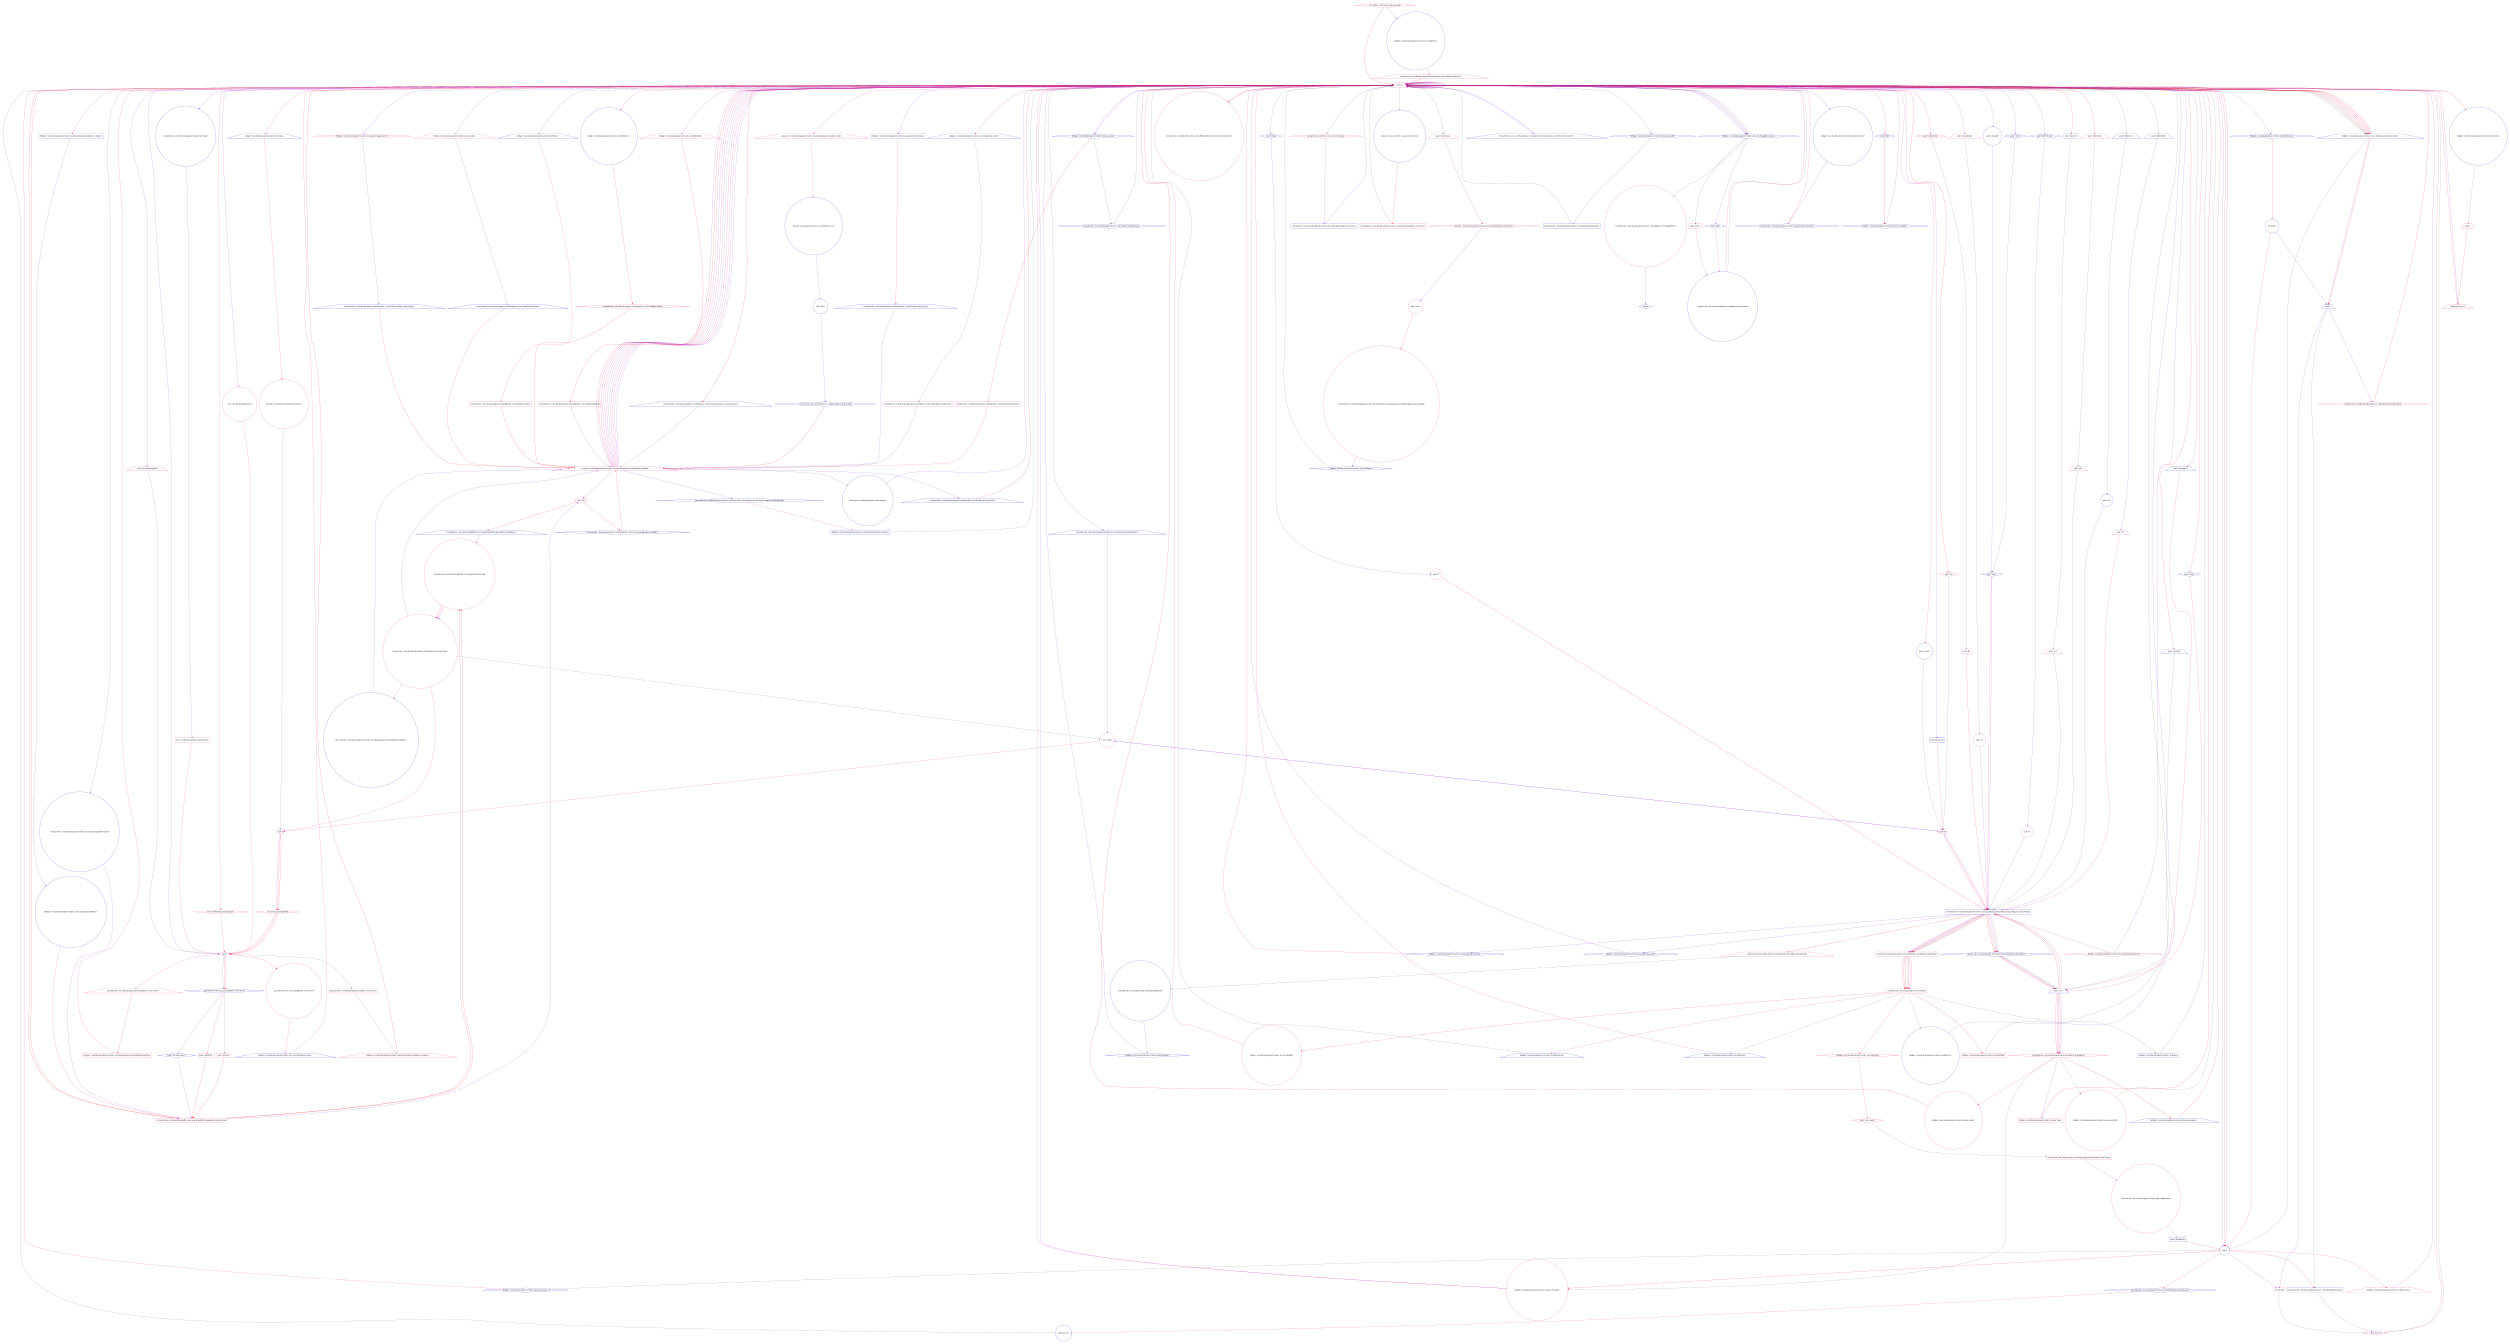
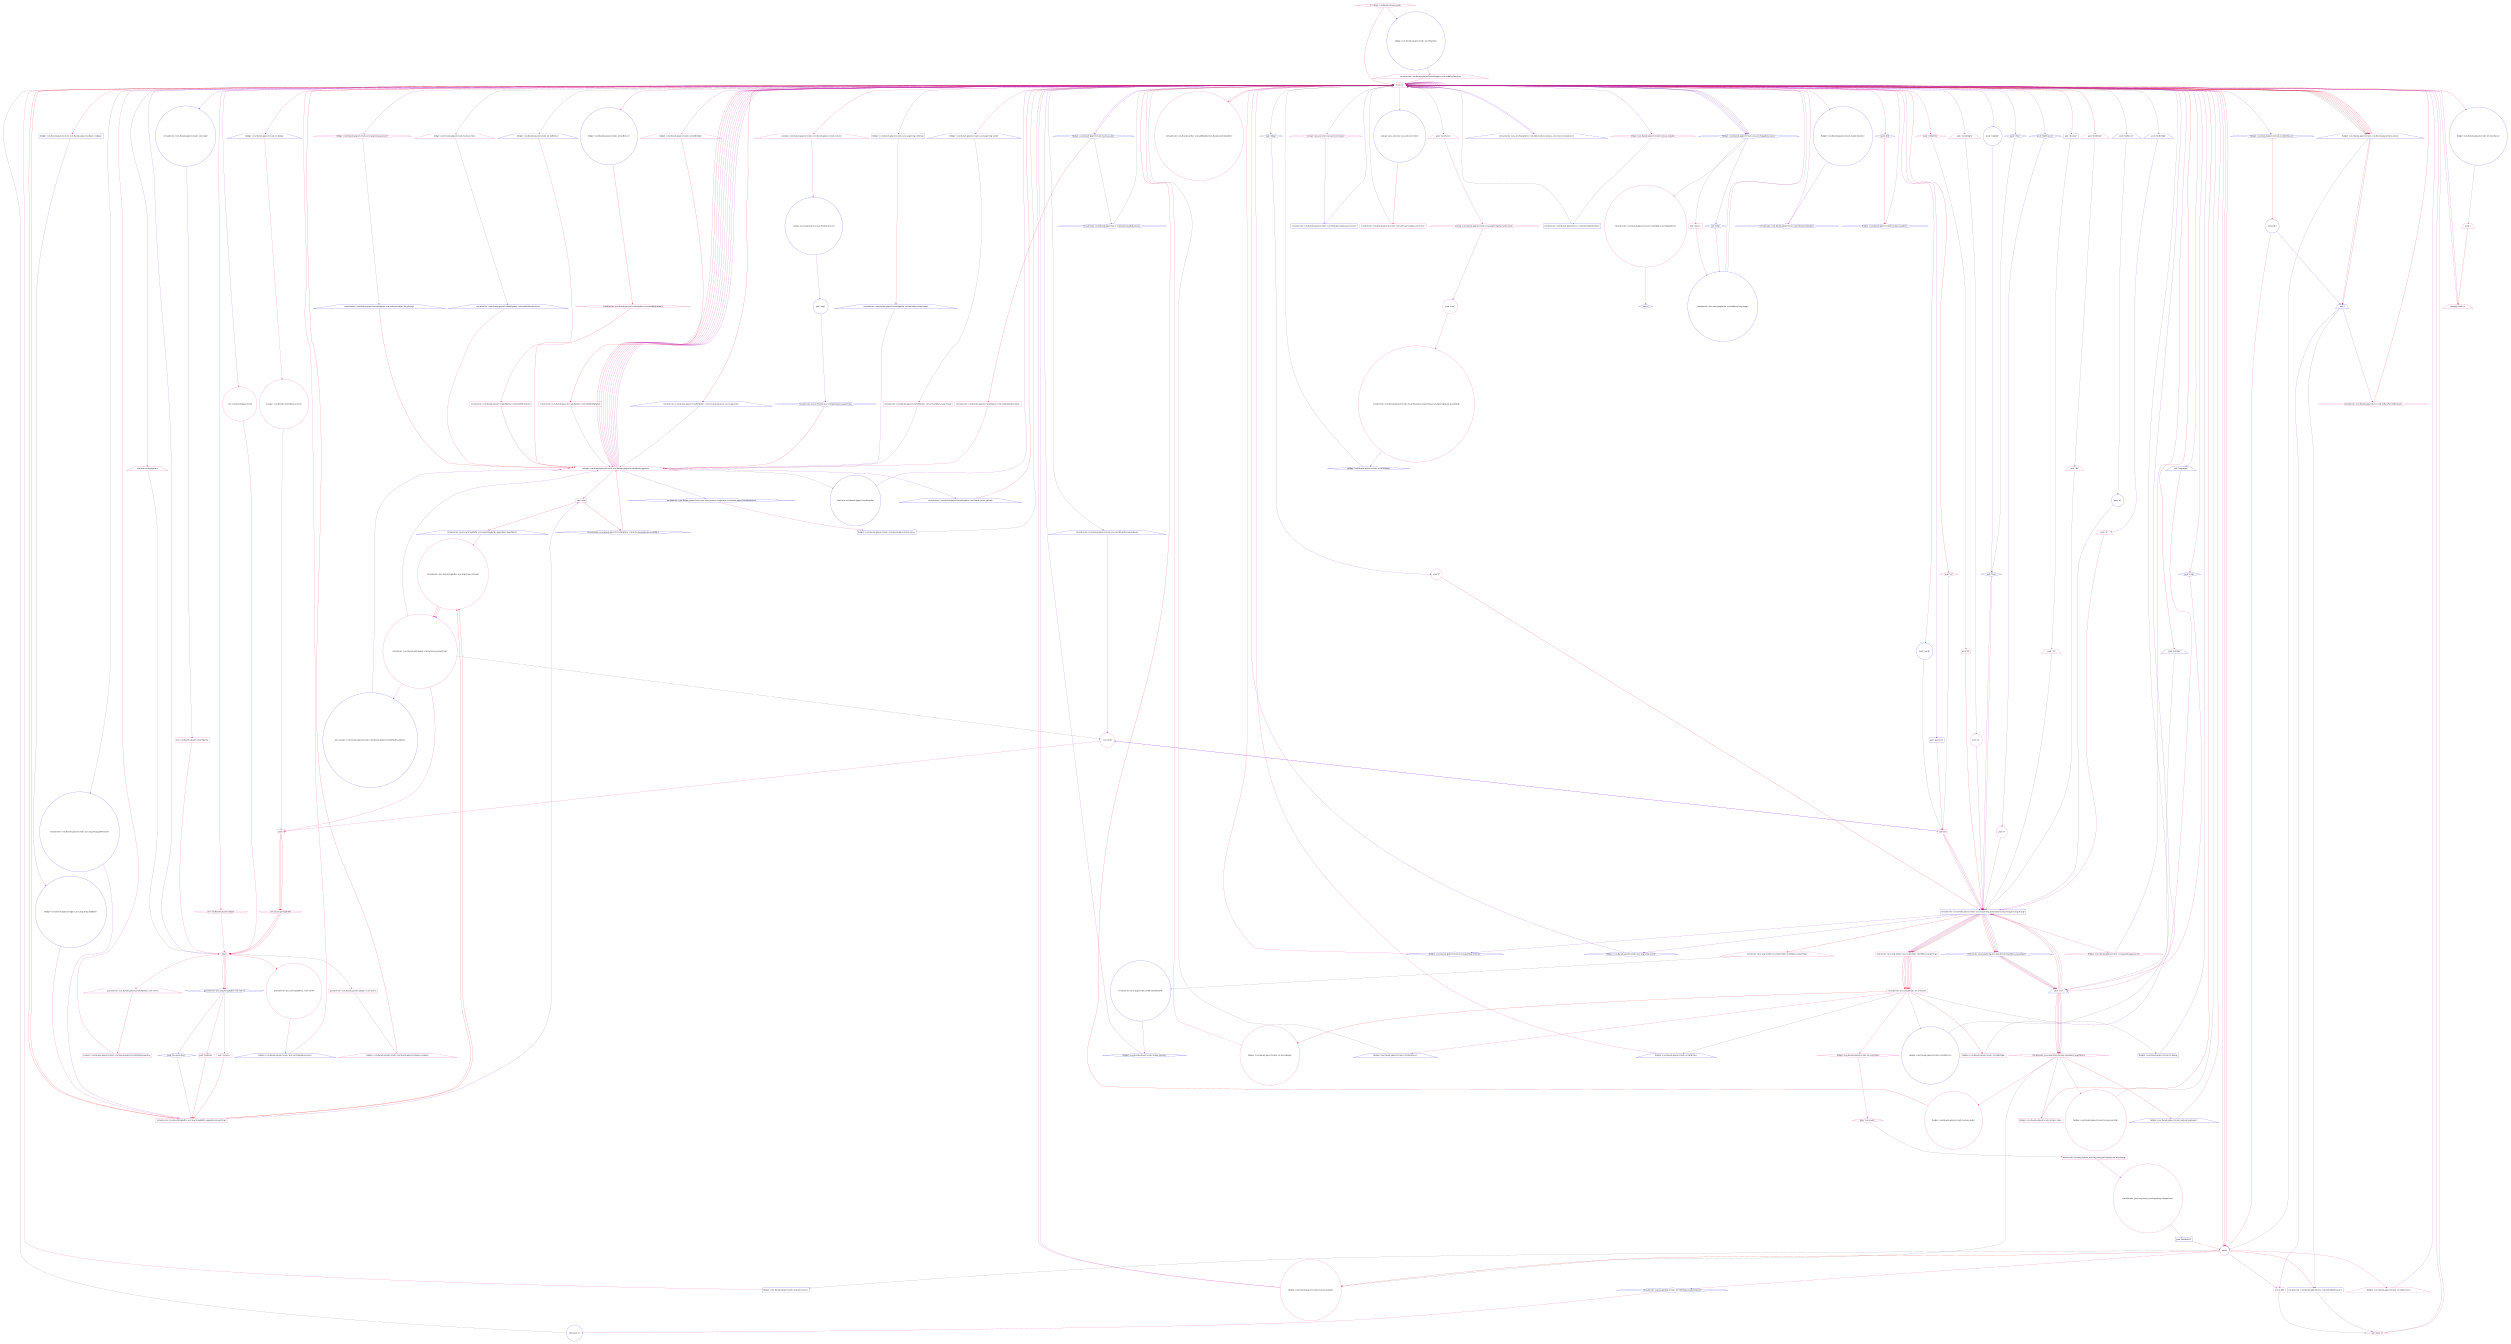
node "fieldget <com.fluendo.player.Cortado: boolean seekable>": color blue -> deeppink
node "fieldput <com.fluendo.player.Cortado: boolean inStatus>": shape diamond -> folder
